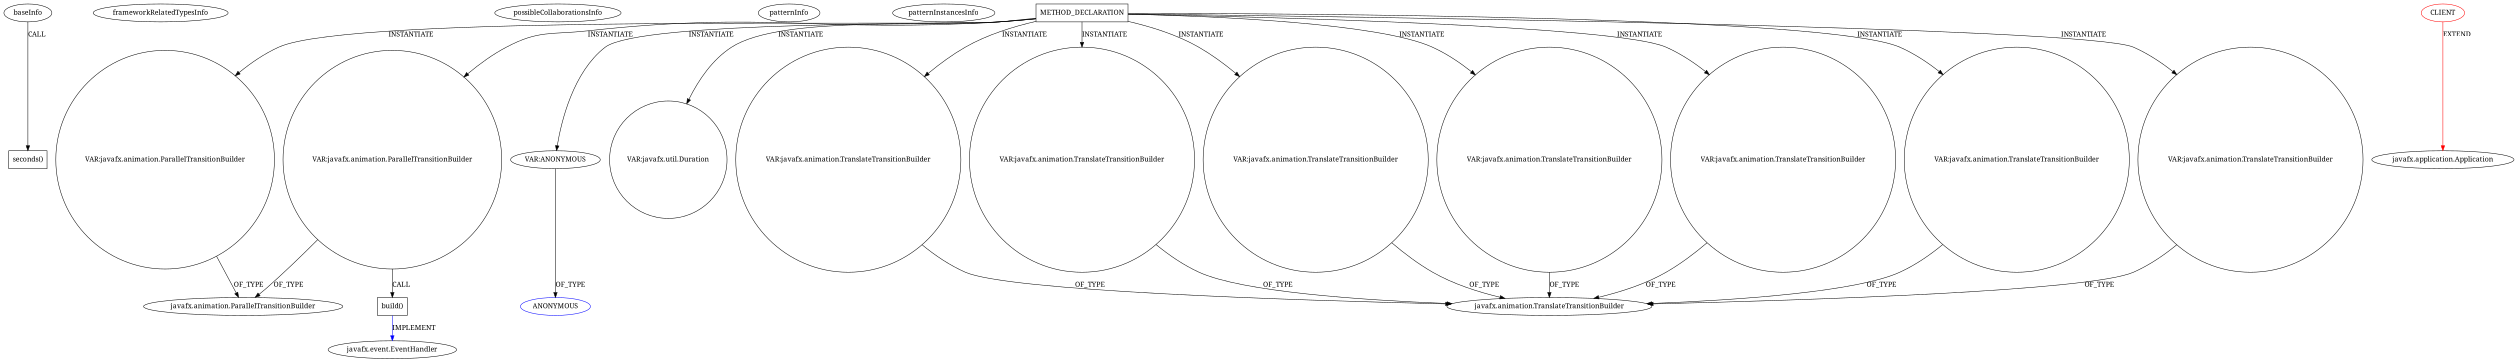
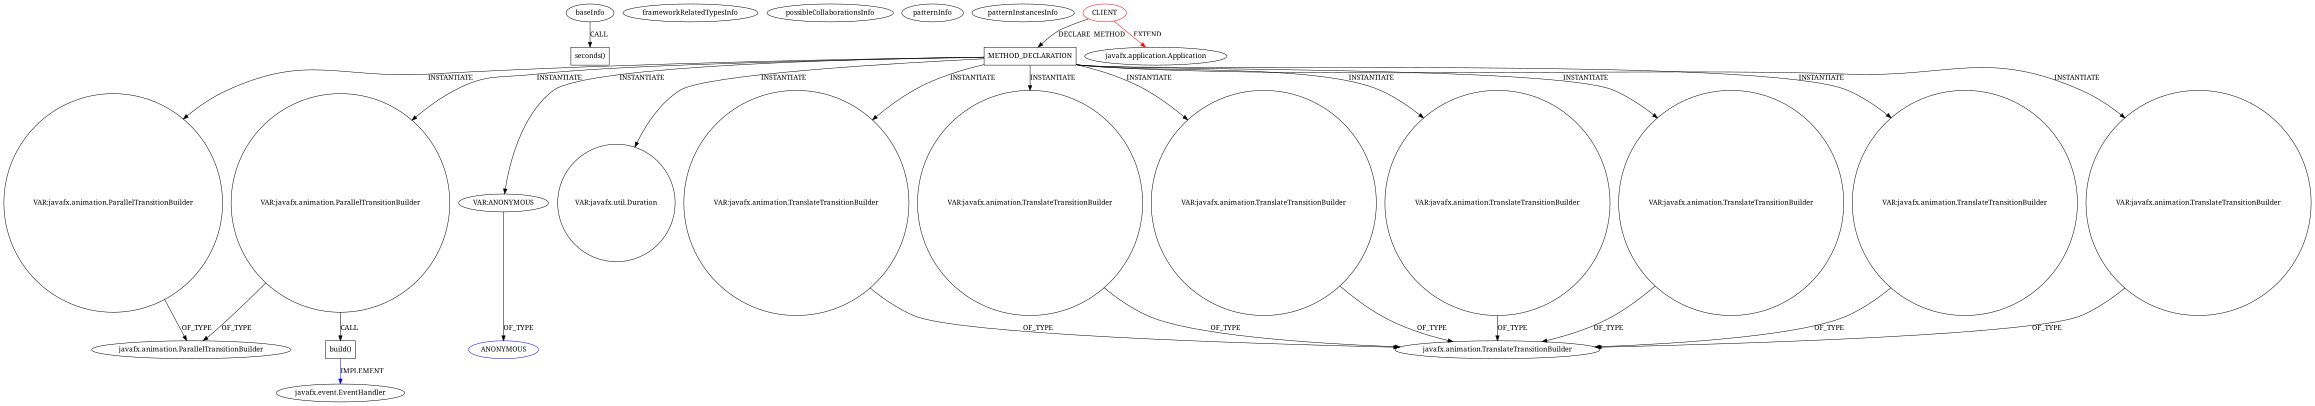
edge "CLIENT" -> "METHOD_DECLARATION": added, label "DECLARE_METHOD"
